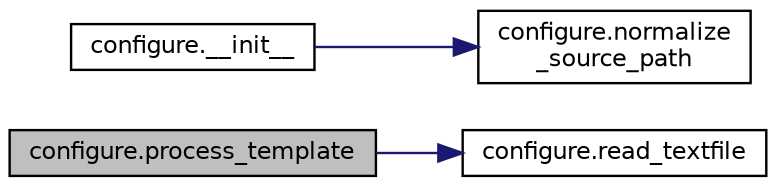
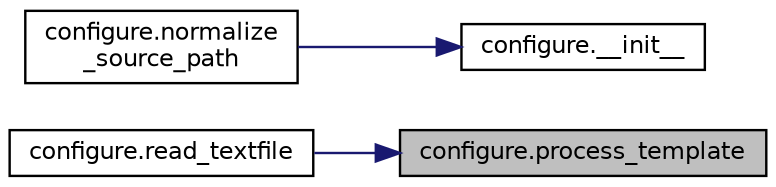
edge "configure.__init__" -> "configure.normalize _source_path": reversed
edge "configure.process_template" -> "configure.read_textfile": reversed
